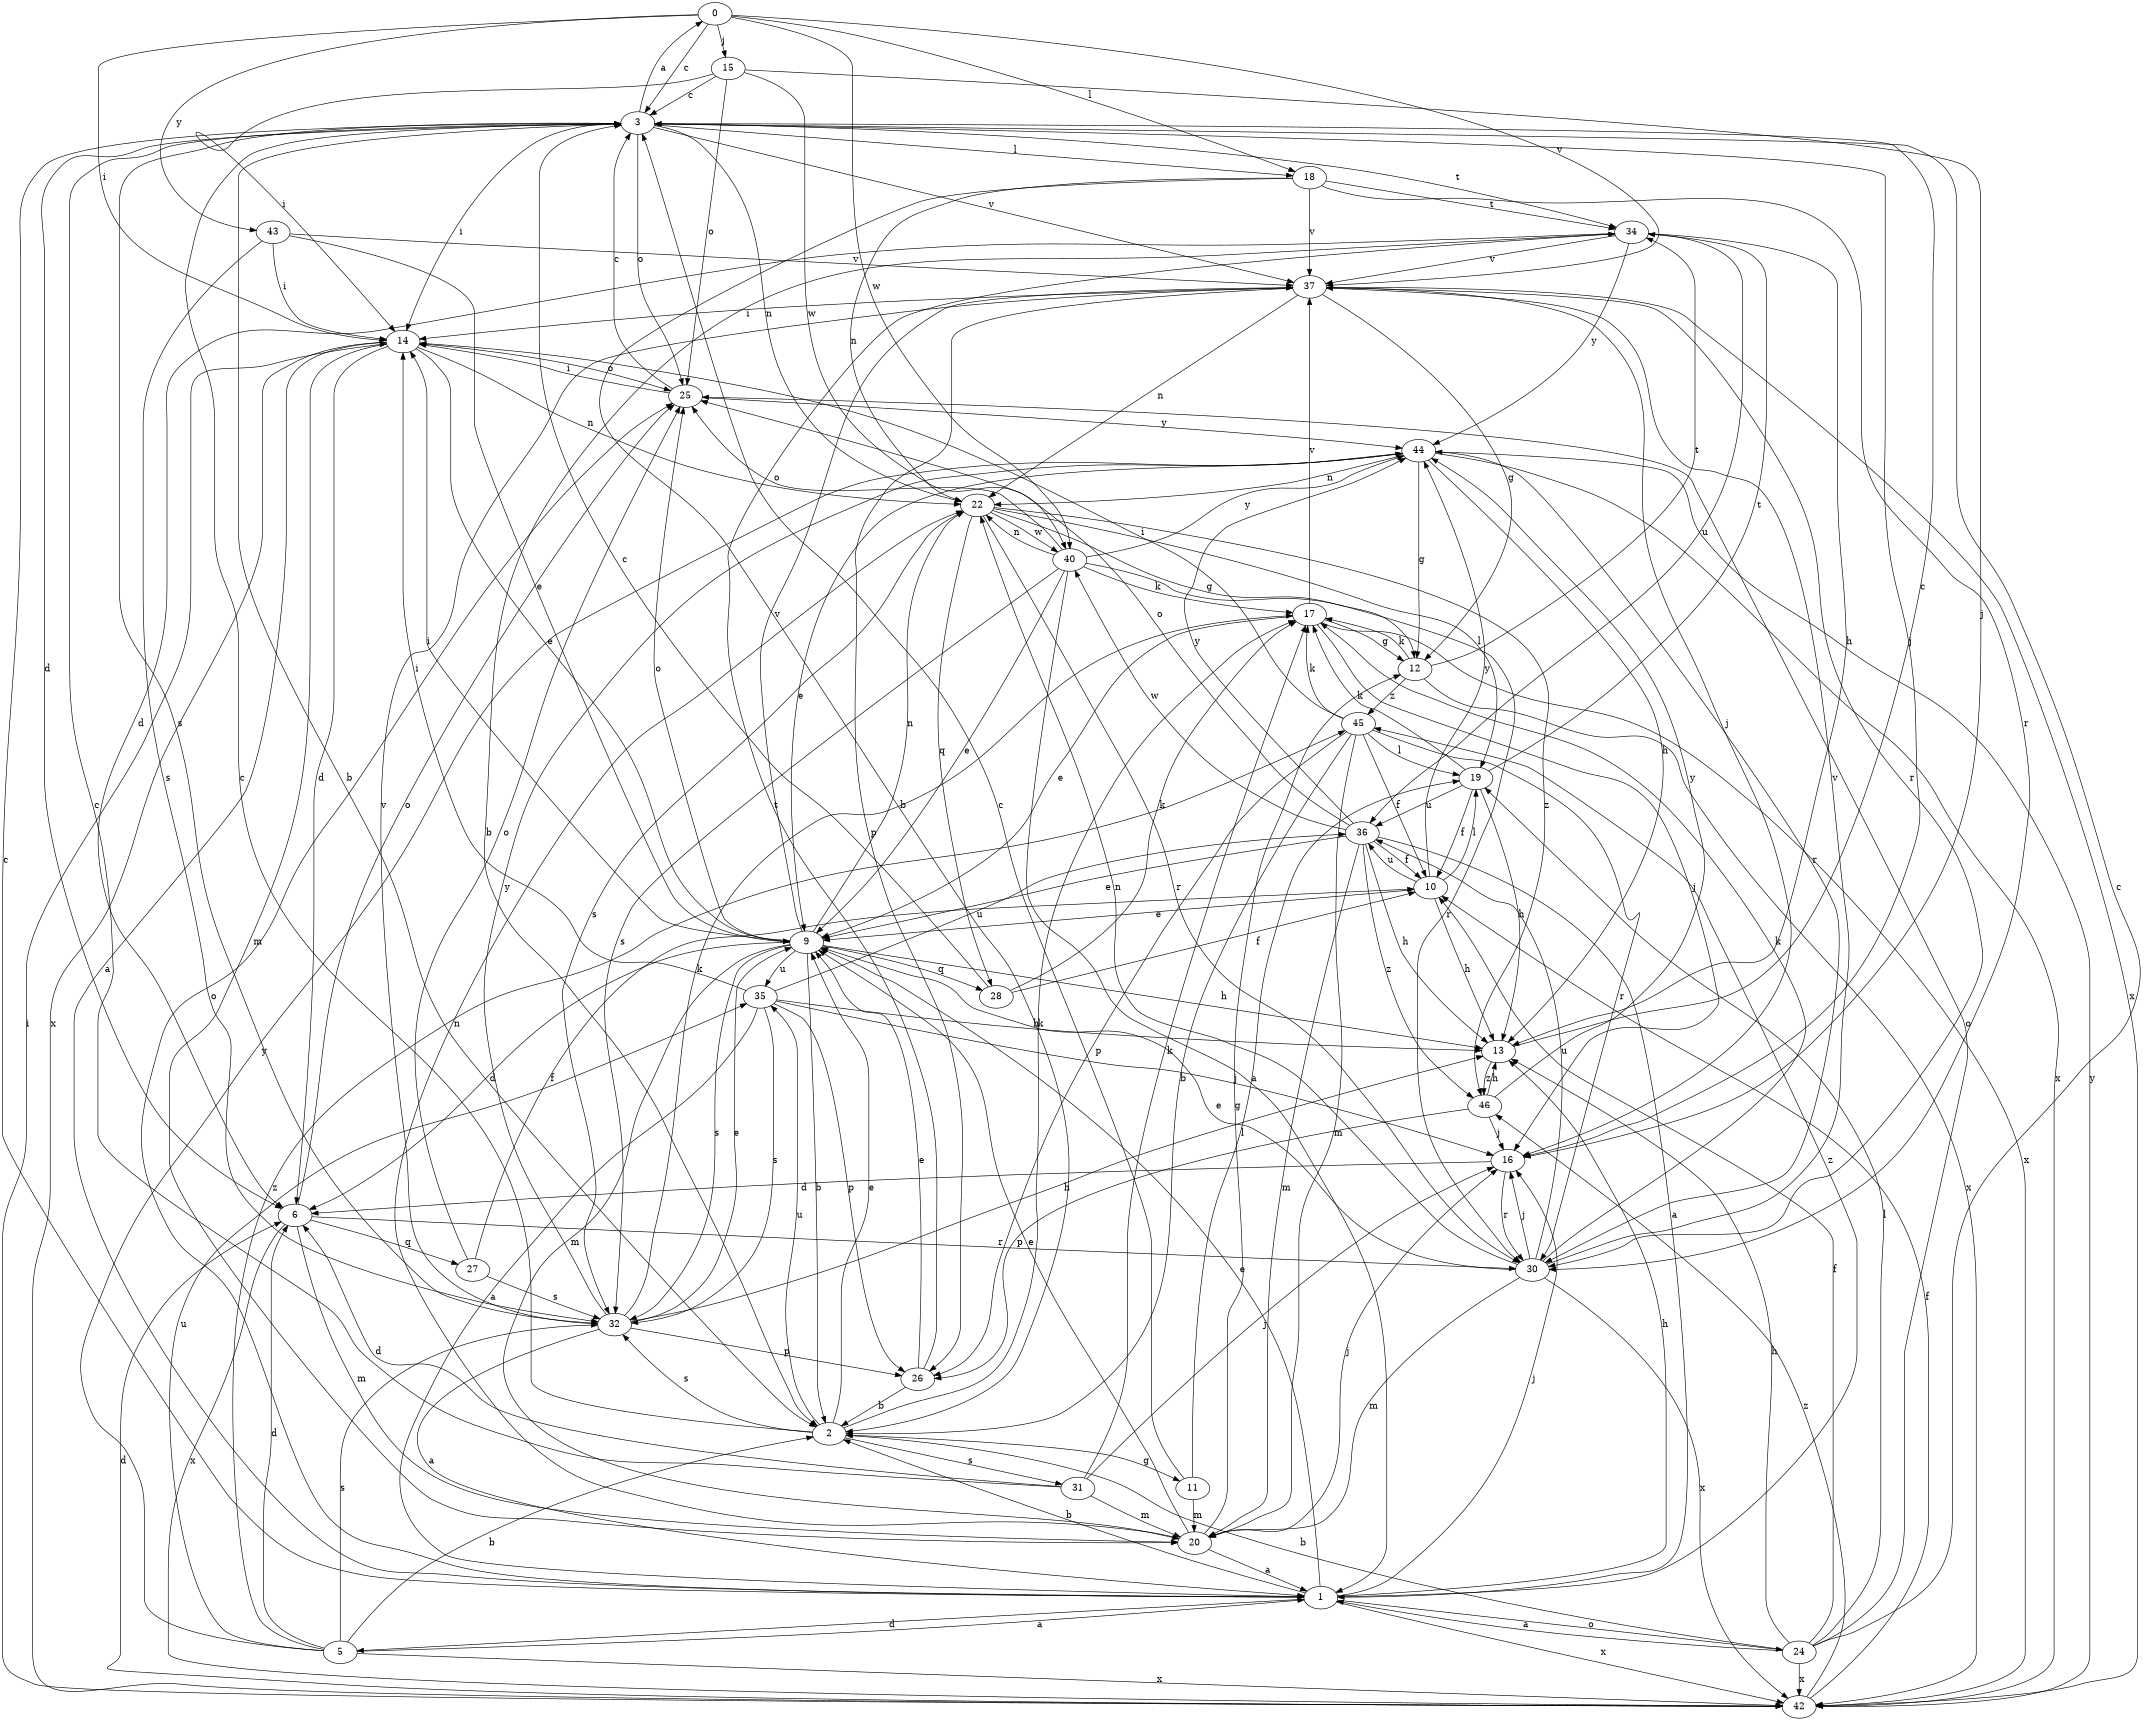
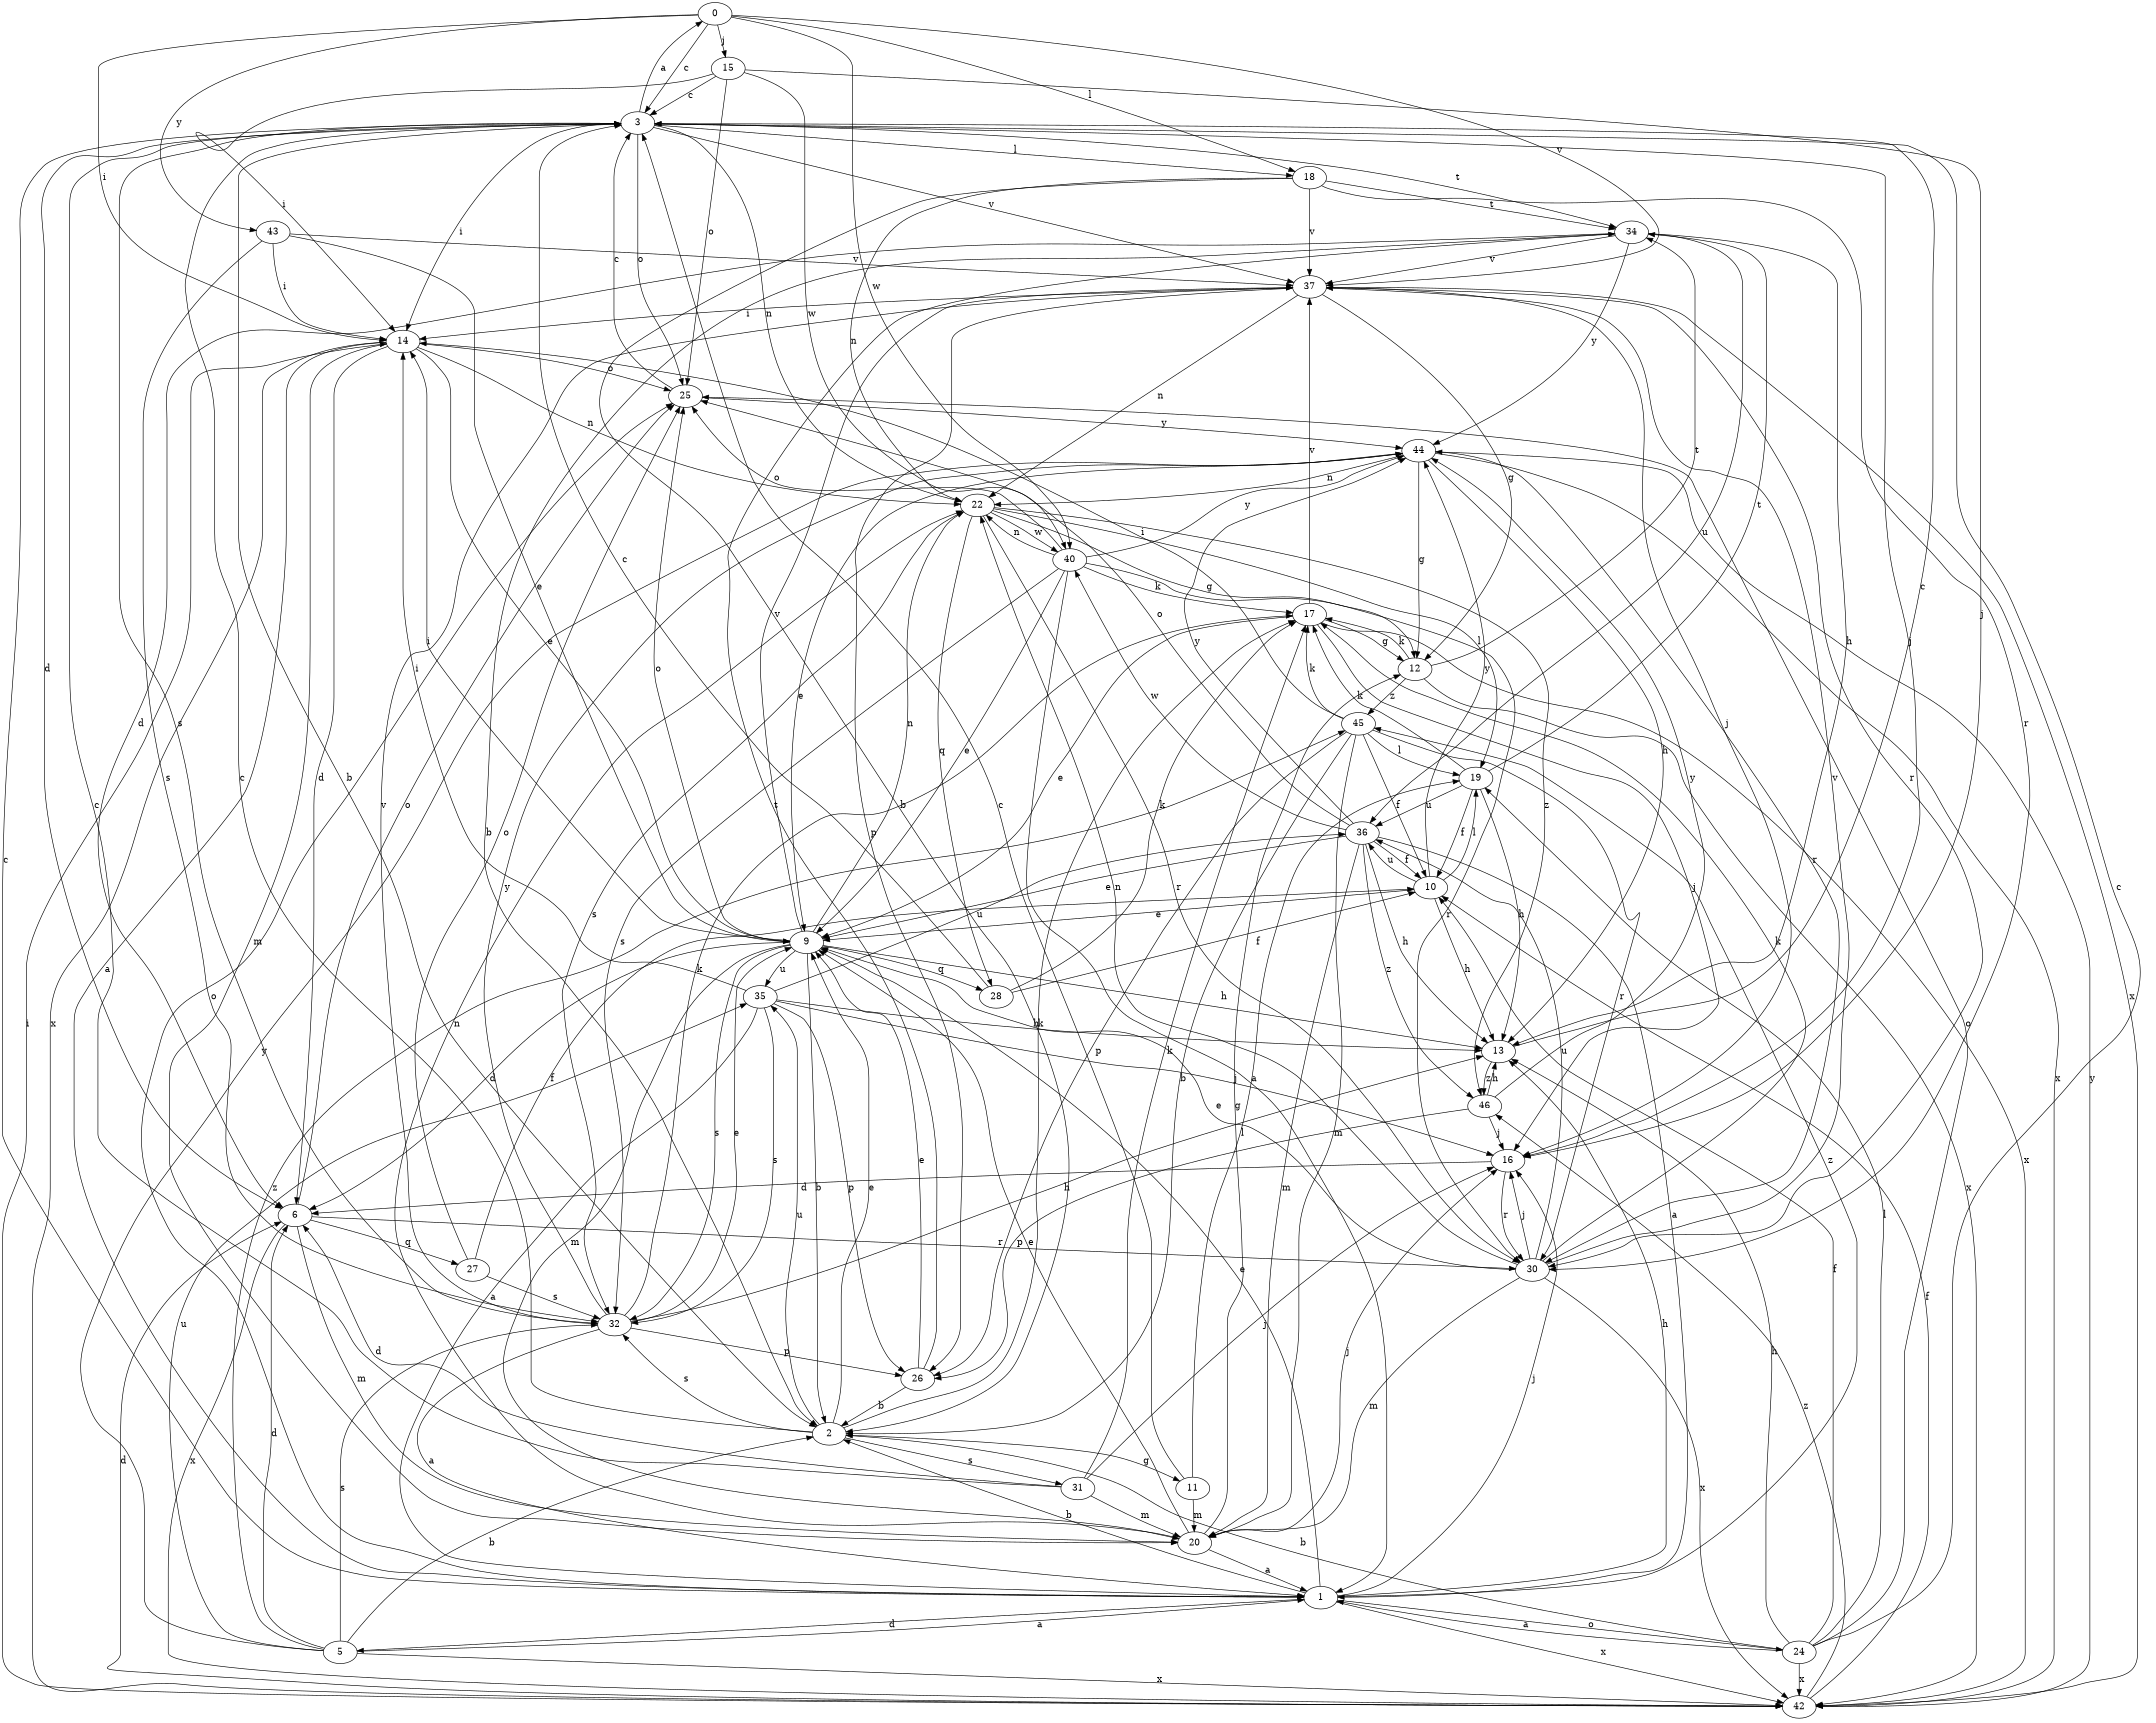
edge "25" -> "14": removed, label "i"
